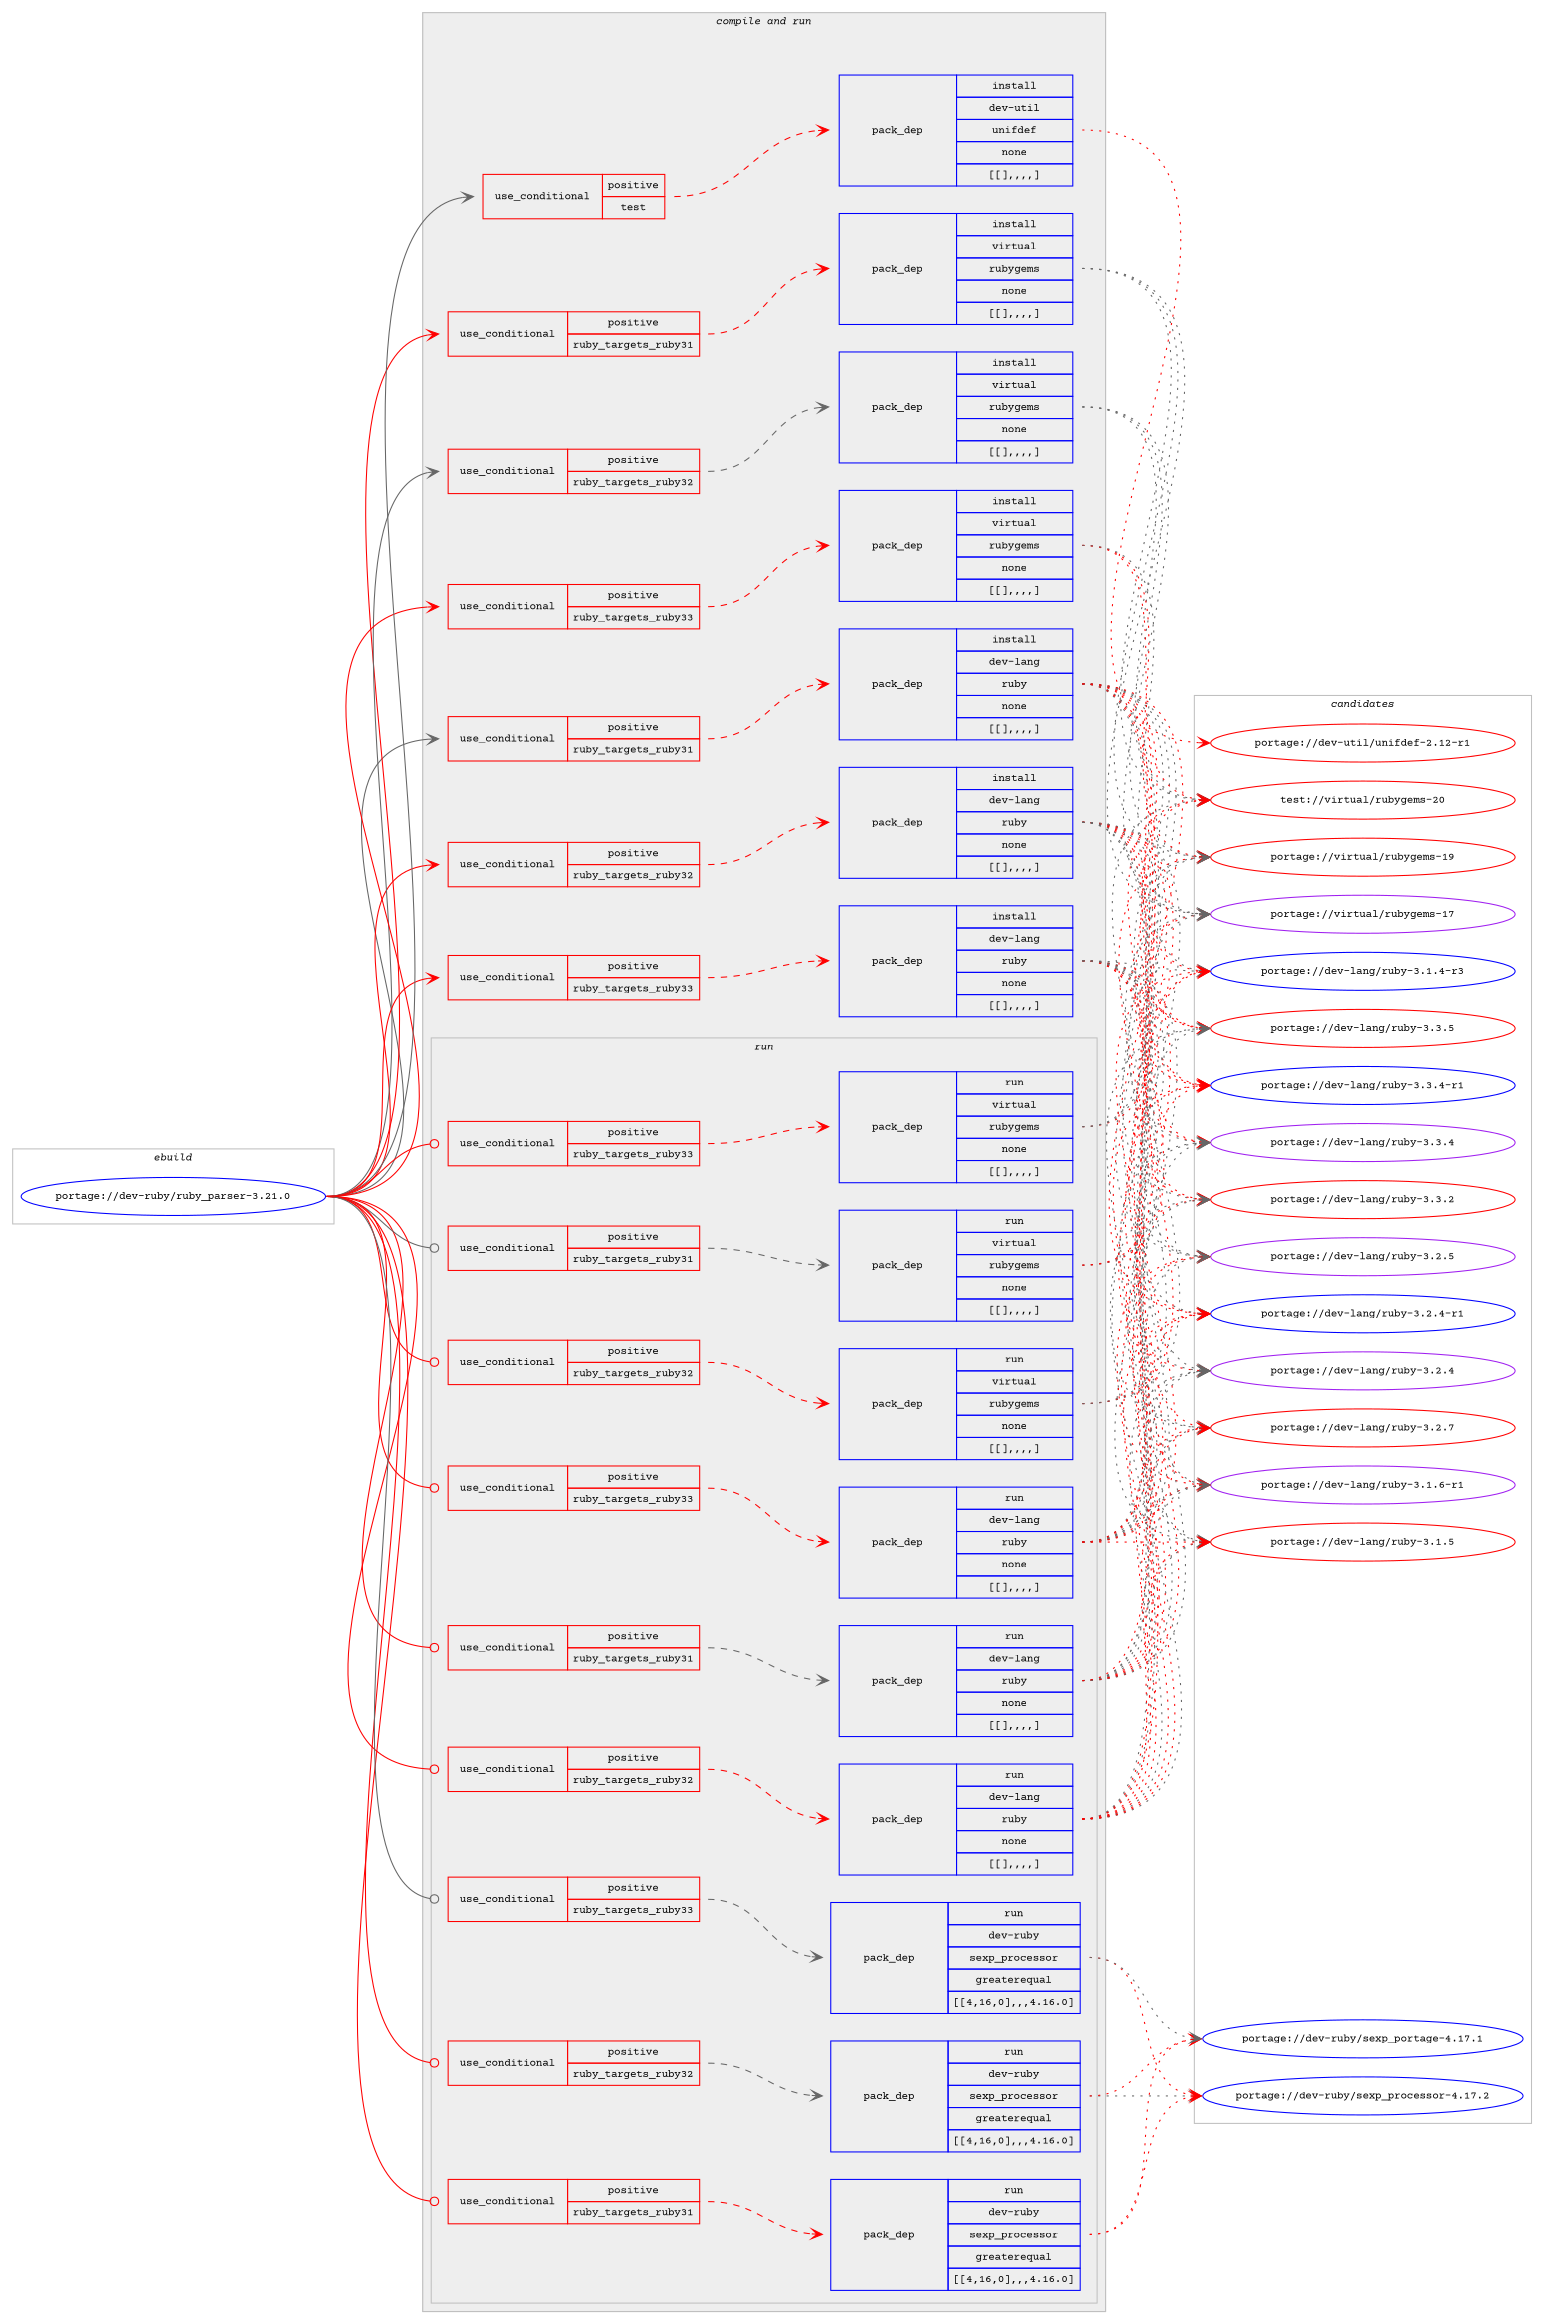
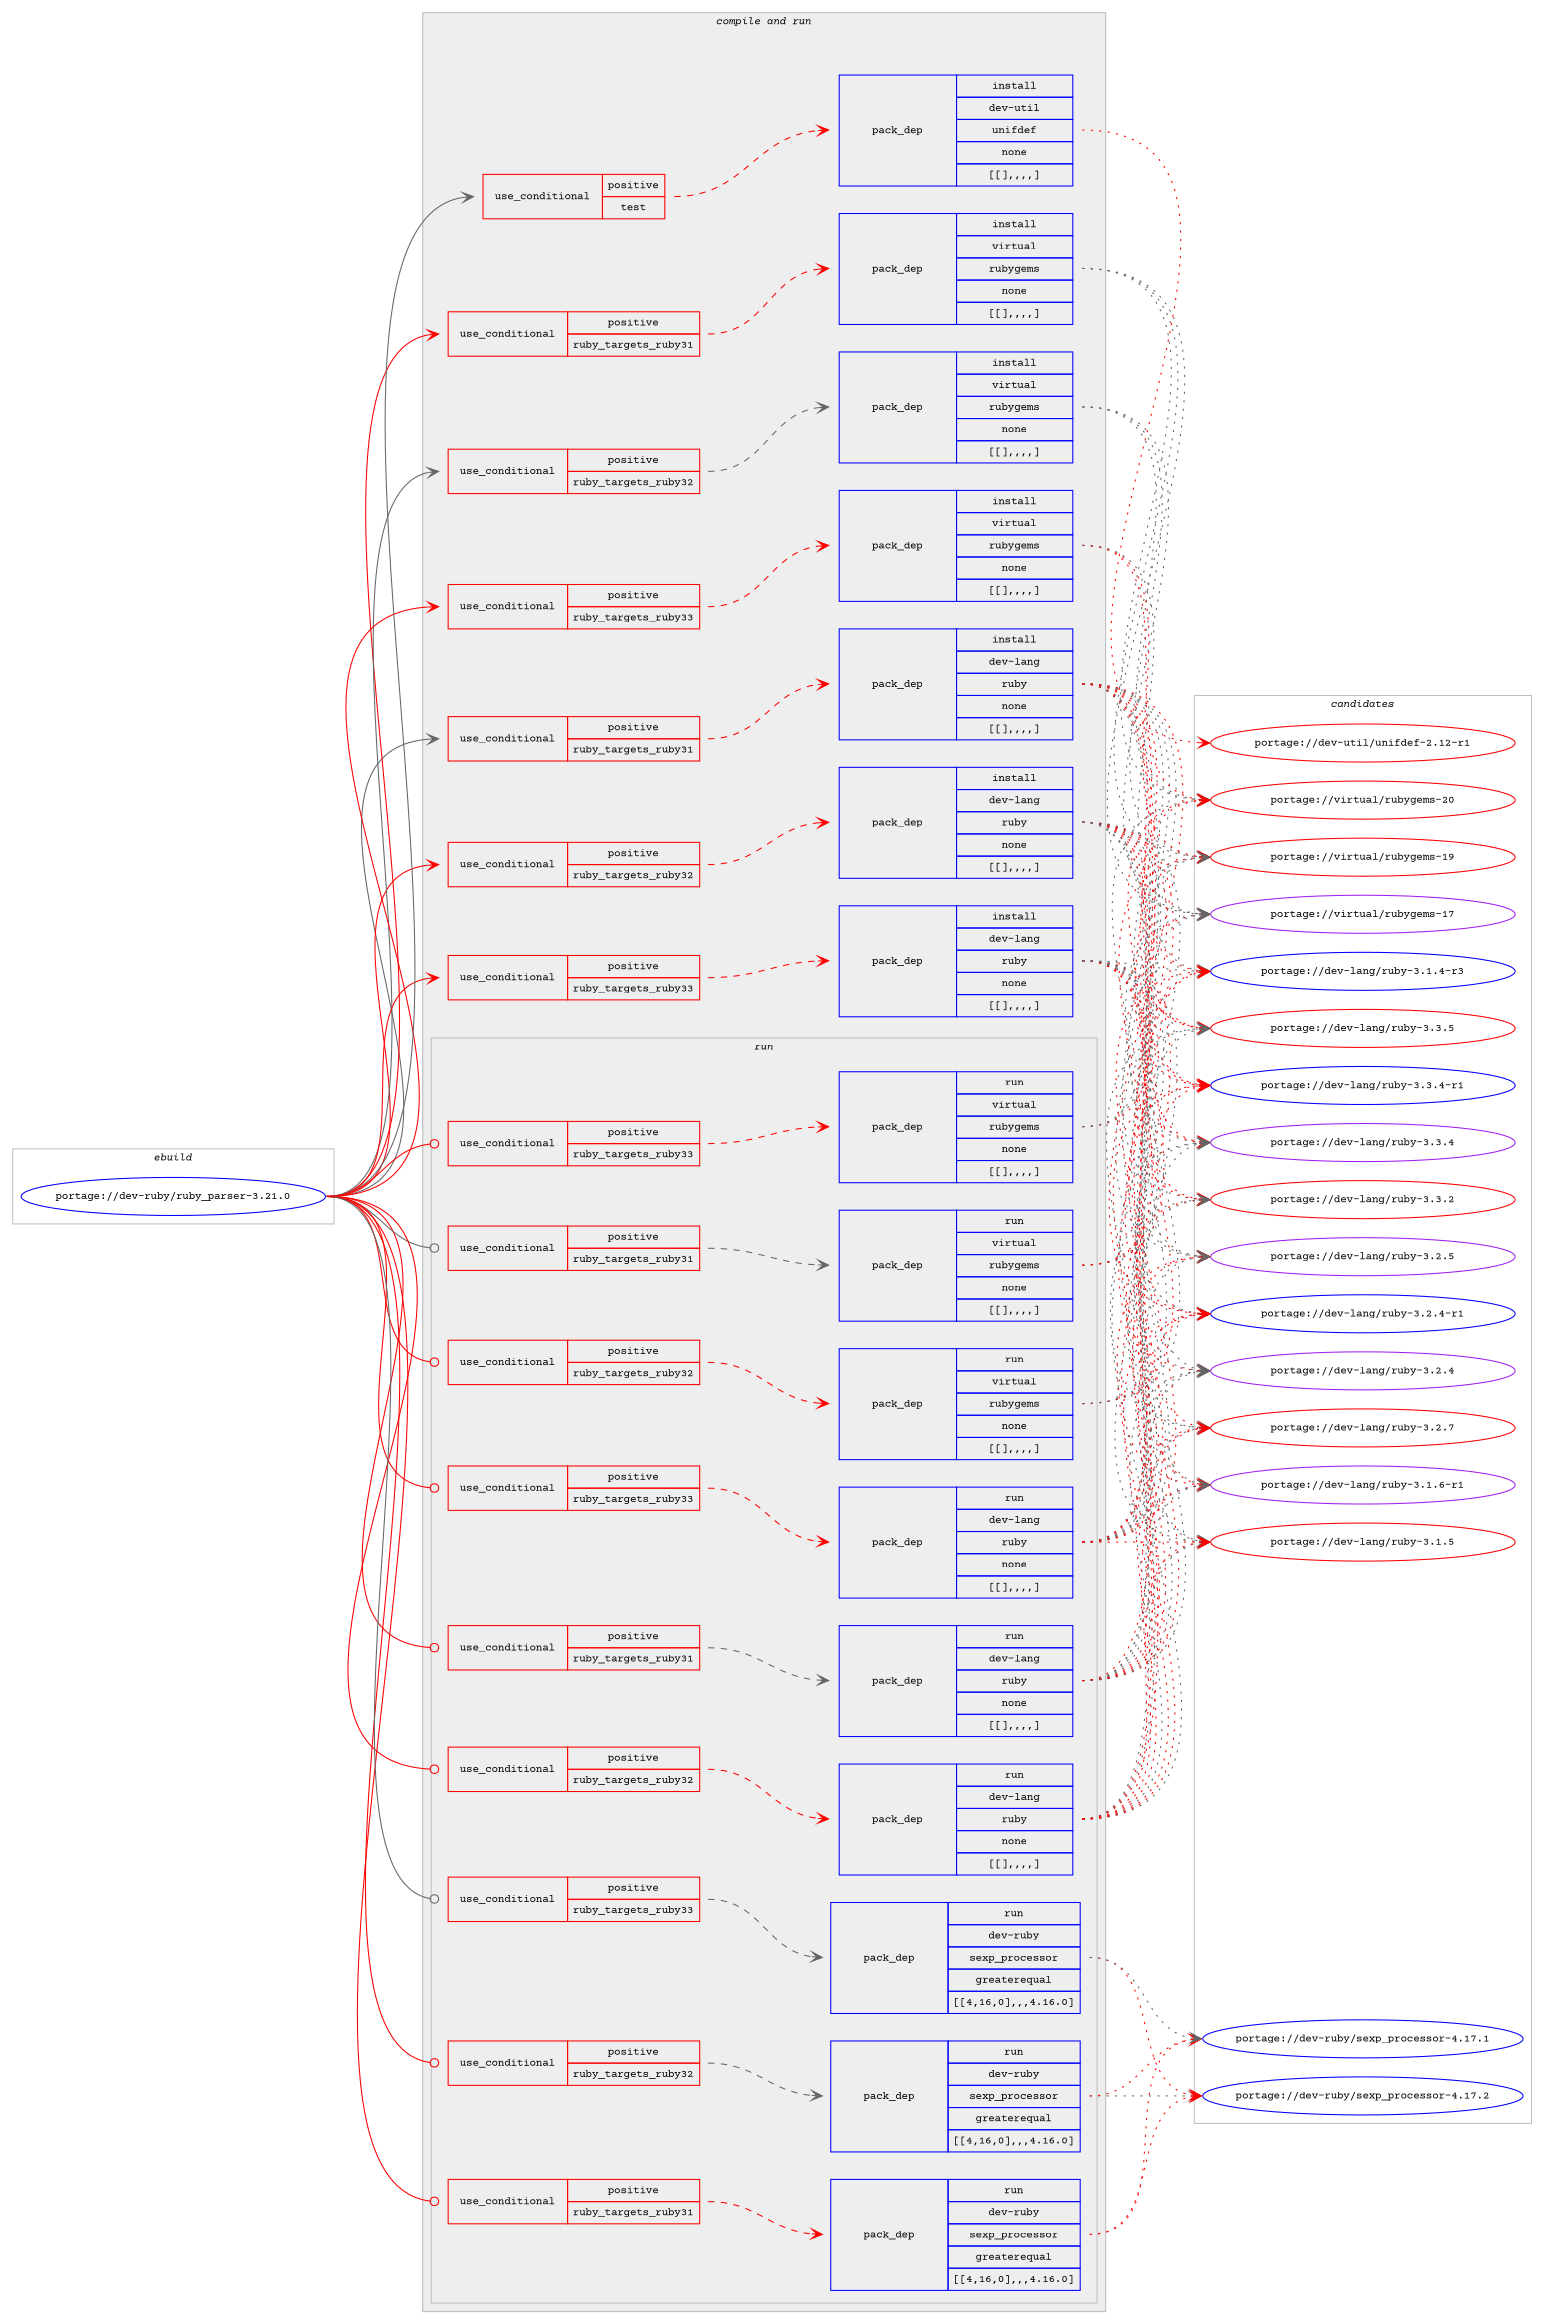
node "test://virtual/rubygems-20": label "test://virtual/rubygems-20" -> "portage://virtual/rubygems-20"
node "portage://dev-ruby/sexp_portage-4.17.1": label "portage://dev-ruby/sexp_portage-4.17.1" -> "portage://dev-ruby/sexp_processor-4.17.1"
